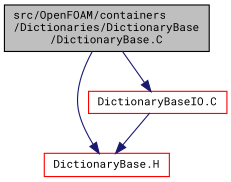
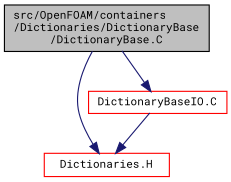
node "DictionaryBase.H": label "DictionaryBase.H" -> "Dictionaries.H"
